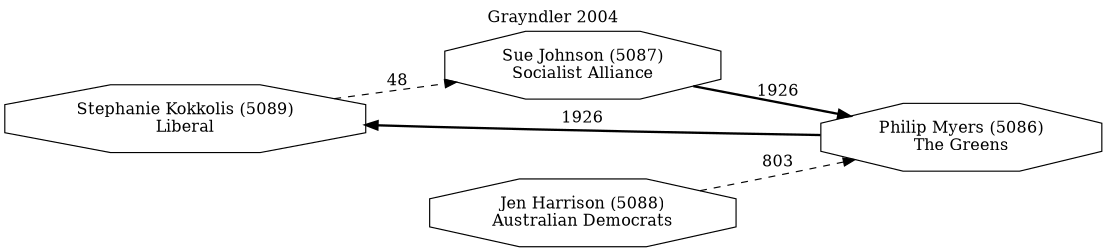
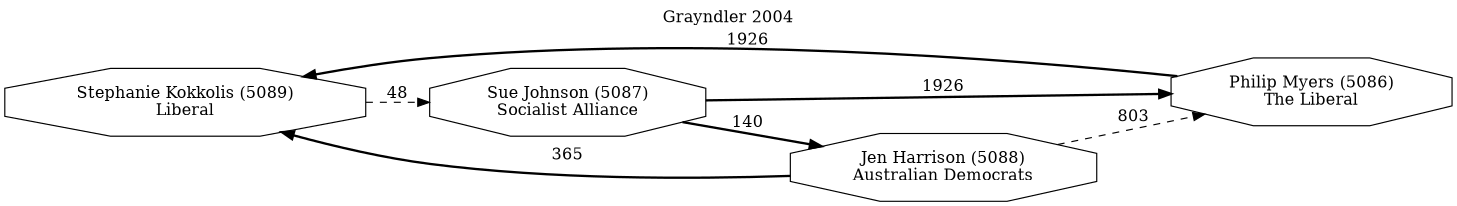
edge "Sue Johnson (5087) Socialist Alliance" -> "Jen Harrison (5088) Australian Democrats": added, label "140"
node "Philip Myers (5086) The Greens": label "Philip Myers (5086) The Greens" -> "Philip Myers (5086) The Liberal"
edge "Jen Harrison (5088) Australian Democrats" -> "Stephanie Kokkolis (5089) Liberal": added, label "365"
